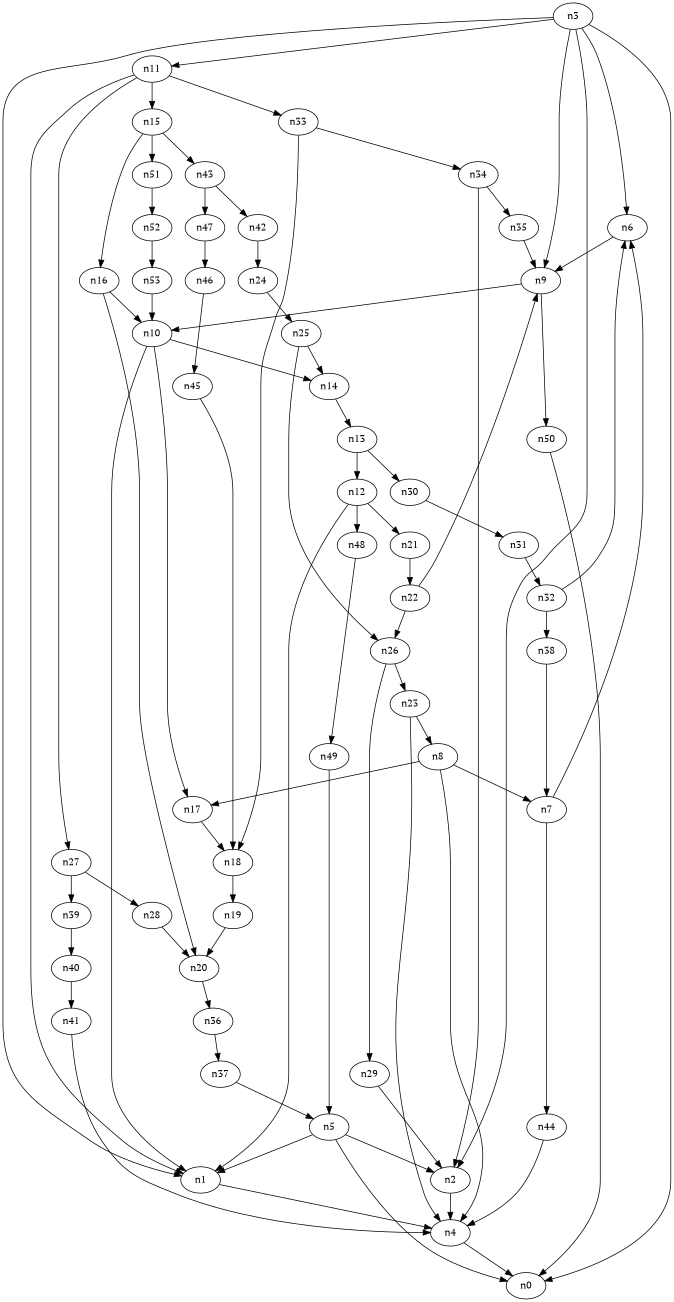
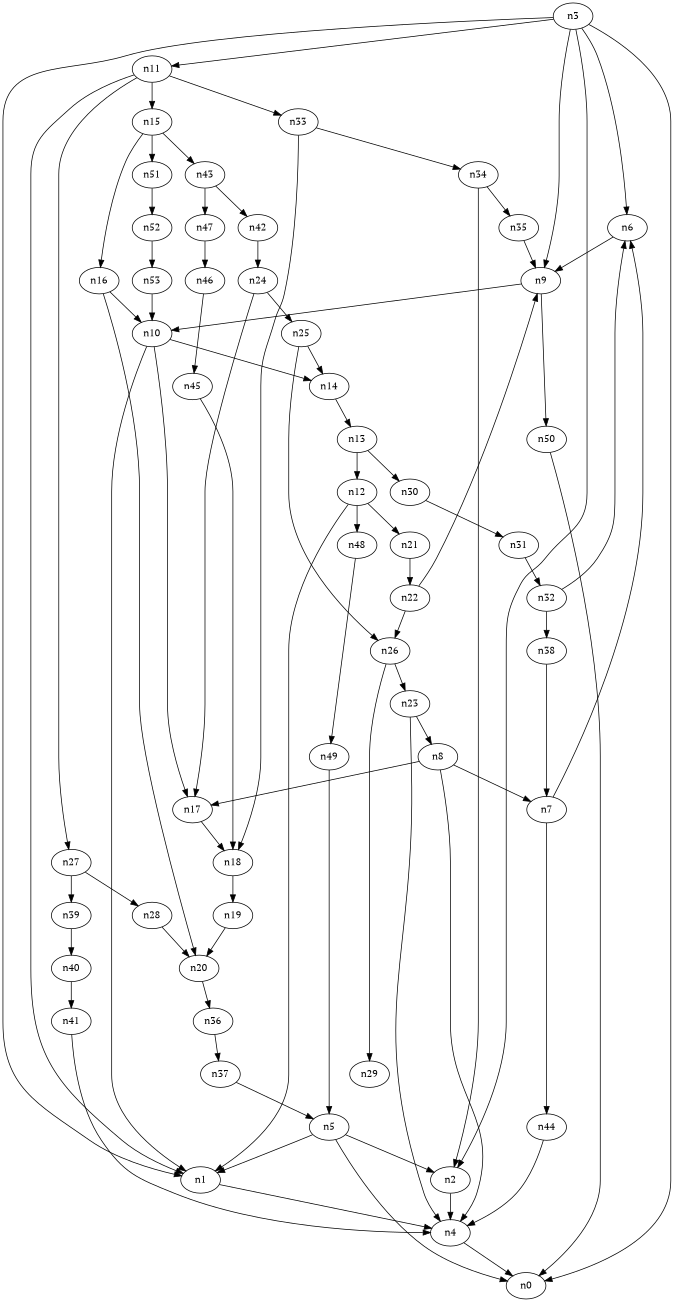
edge "n24" -> "n17": added
edge "n29" -> "n2": removed
